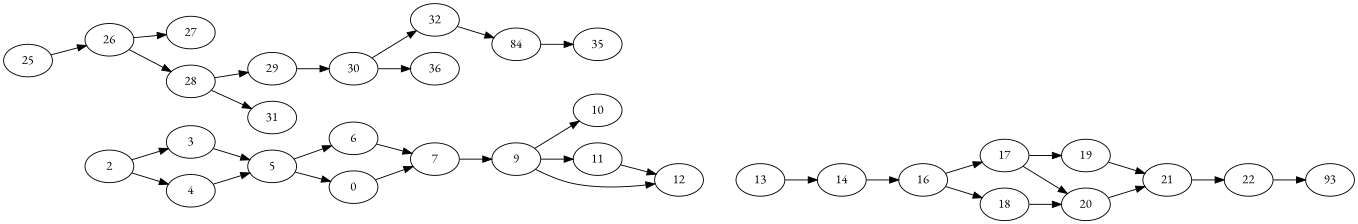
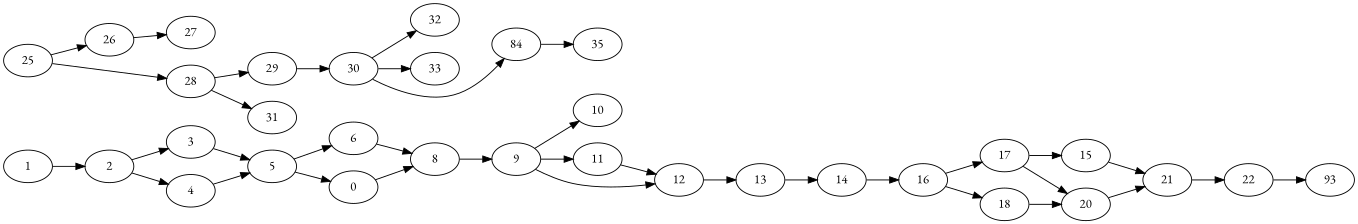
edge "32" -> "84": now "30" -> "84"
edge "26" -> "28": now "25" -> "28"
node "36": label "36" -> "33"
node "19": label "19" -> "15"
node "7": label "7" -> "8"
node "1": added
edge "12" -> "13": added
